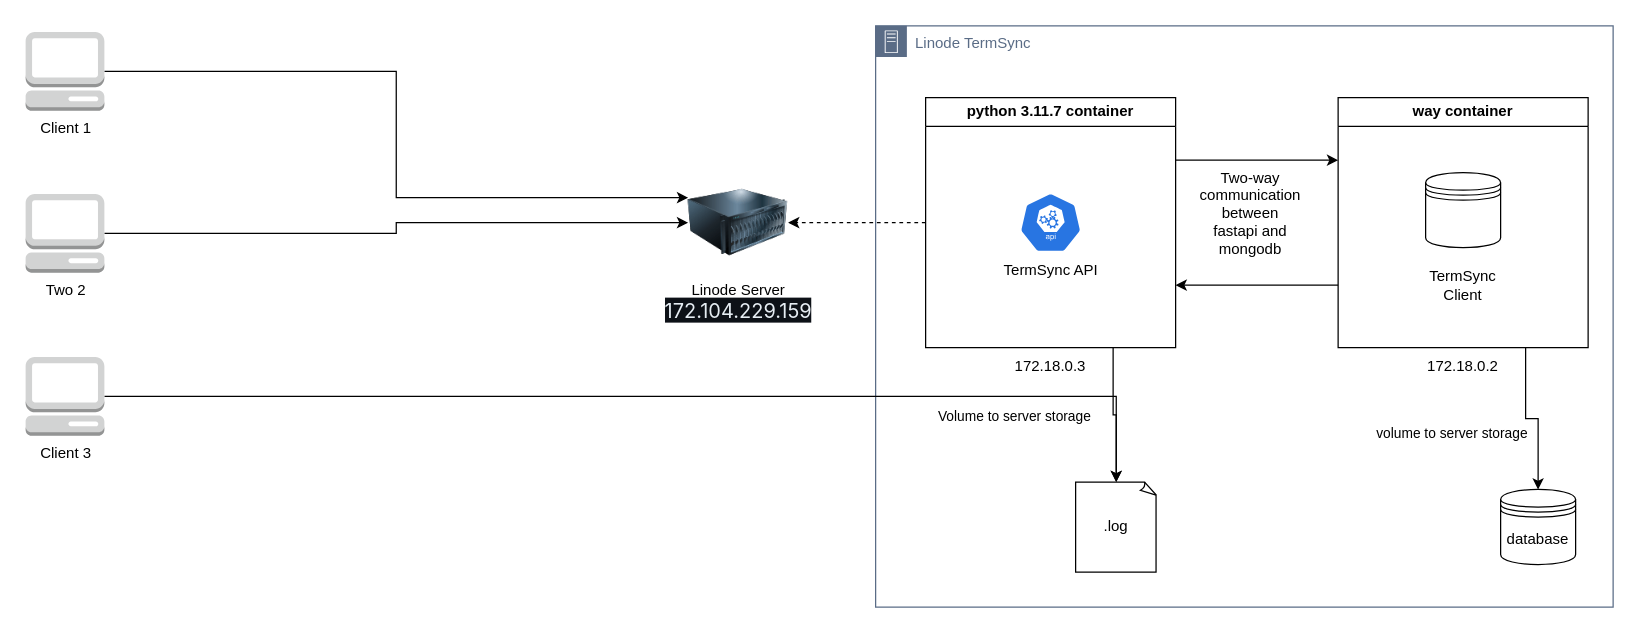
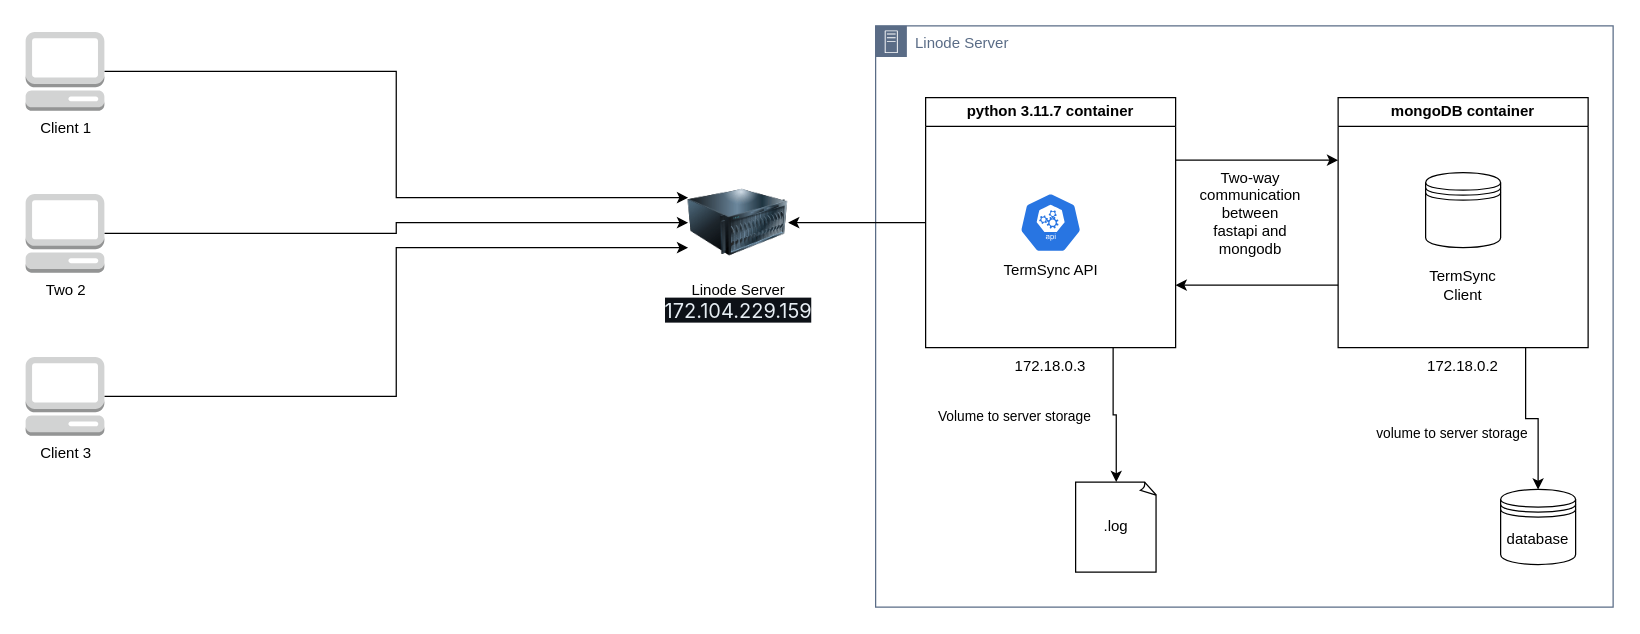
node "Linode TermSync": label "Linode TermSync" -> "Linode Server"
node "way container": label "way container" -> "mongoDB container"
edge "python 3.11.7 container" -> "Linode Server 172.104.229.159": style dashed -> solid
edge "Client 3" -> ".log": now "Client 3" -> "Linode Server 172.104.229.159"
